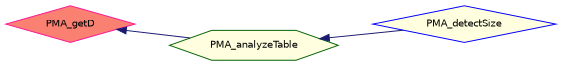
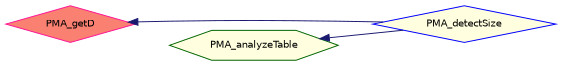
edge "PMA_analyzeTable" -> "PMA_getD": now "PMA_detectSize" -> "PMA_getD"
